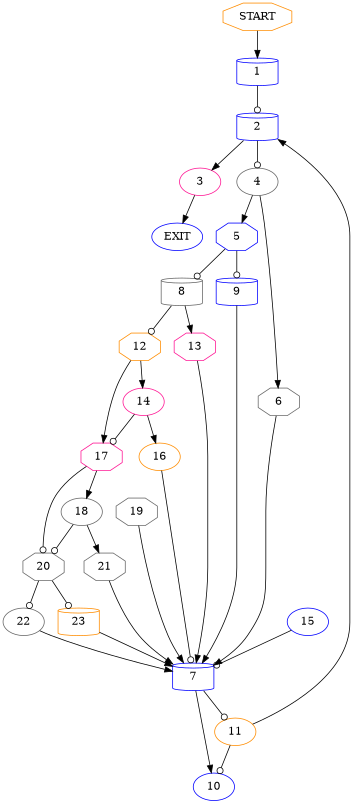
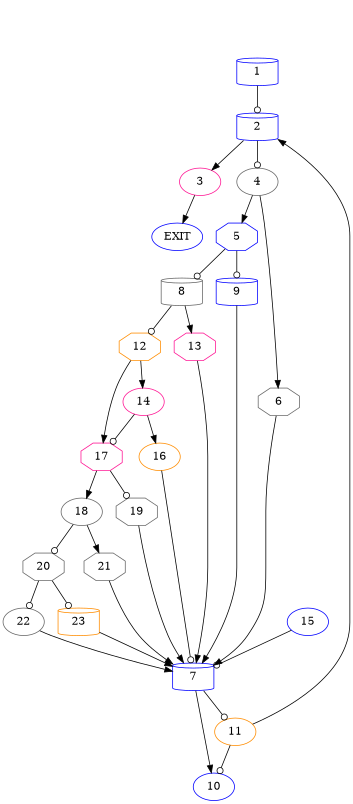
node "START": removed
edge "17" -> "20": now "17" -> "19"
